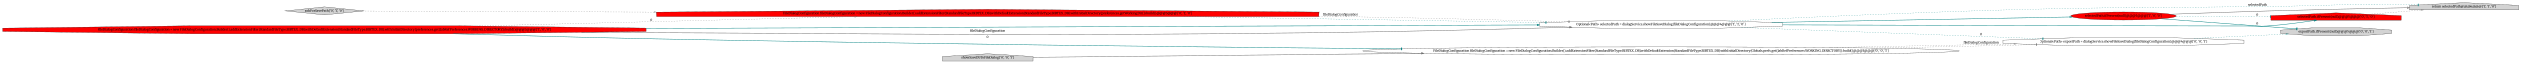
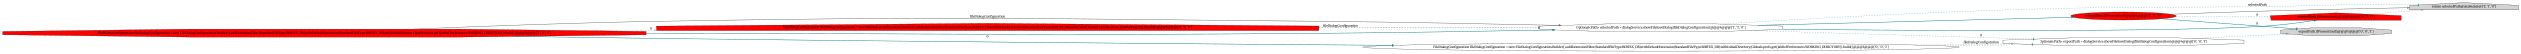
node "askForSavePath['0', '1', '0']": removed
node "showSaveDbToFileDialog['0', '0', '1']": removed
